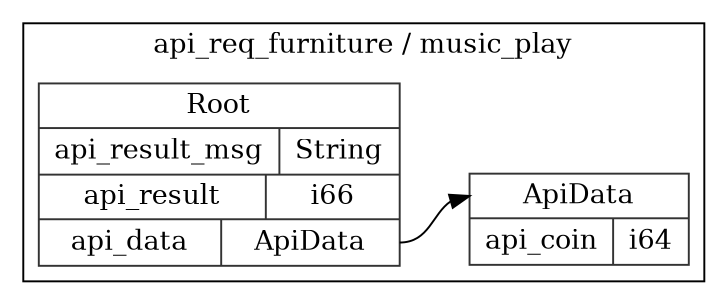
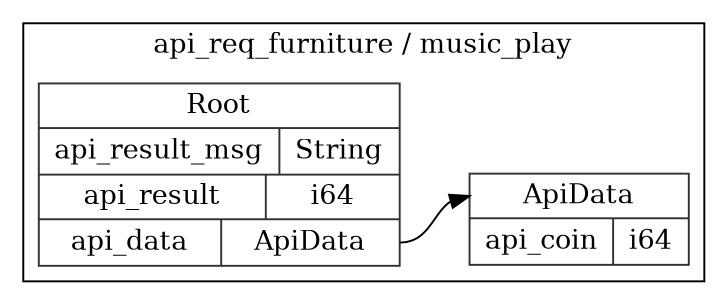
node "Root": text "i66" -> "i64"
